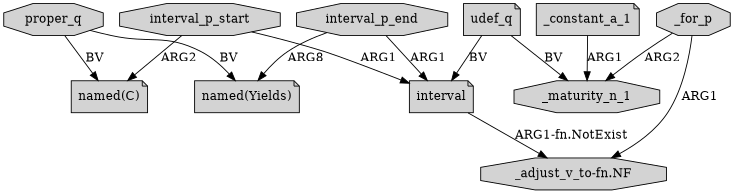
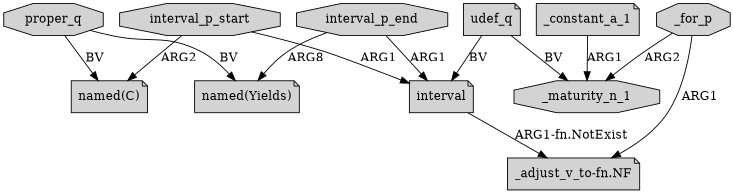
node "_adjust_v_to-fn.NF": shape octagon -> note
